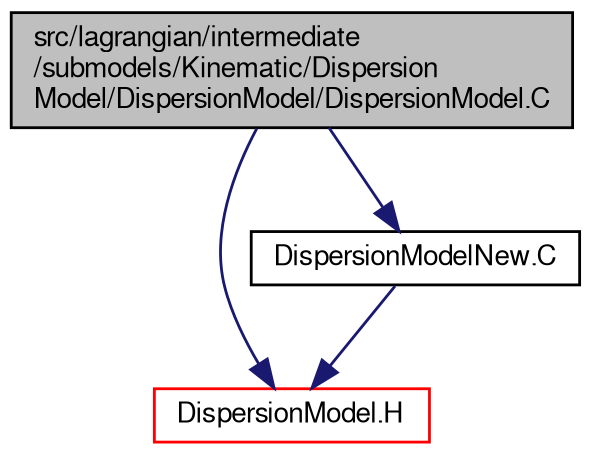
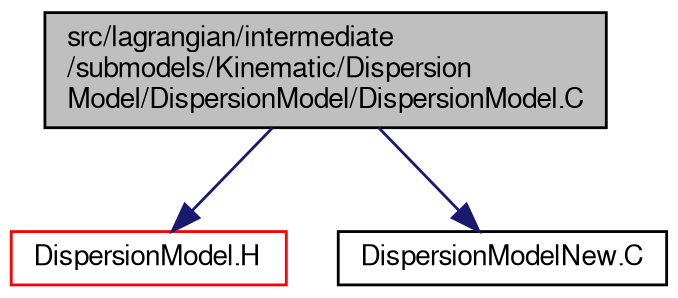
edge "DispersionModelNew.C" -> "DispersionModel.H": removed
